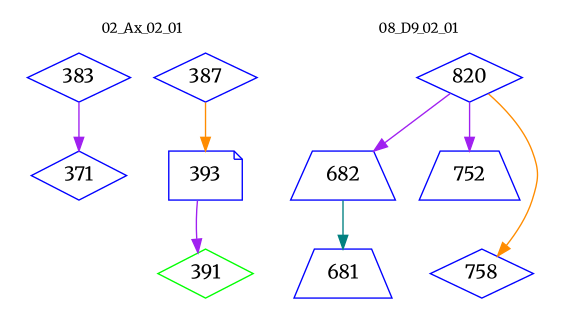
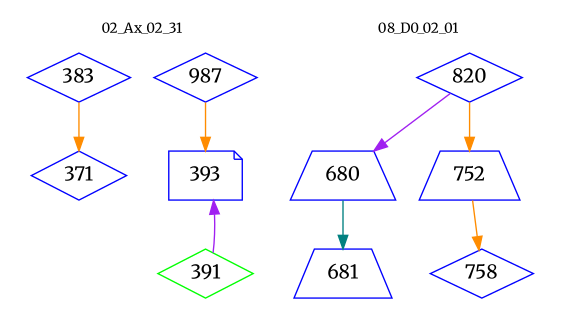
cluster "02_Ax_02_01": label "02_Ax_02_01" -> "02_Ax_02_31"
cluster "08_D9_02_01": label "08_D9_02_01" -> "08_D0_02_01"
node "387": label "387" -> "987"
edge "383" -> "371": color purple -> darkorange
edge "820" -> "752": color purple -> darkorange
edge "820" -> "758": now "752" -> "758"
node "682": label "682" -> "680"
edge "393" -> "391": reversed
